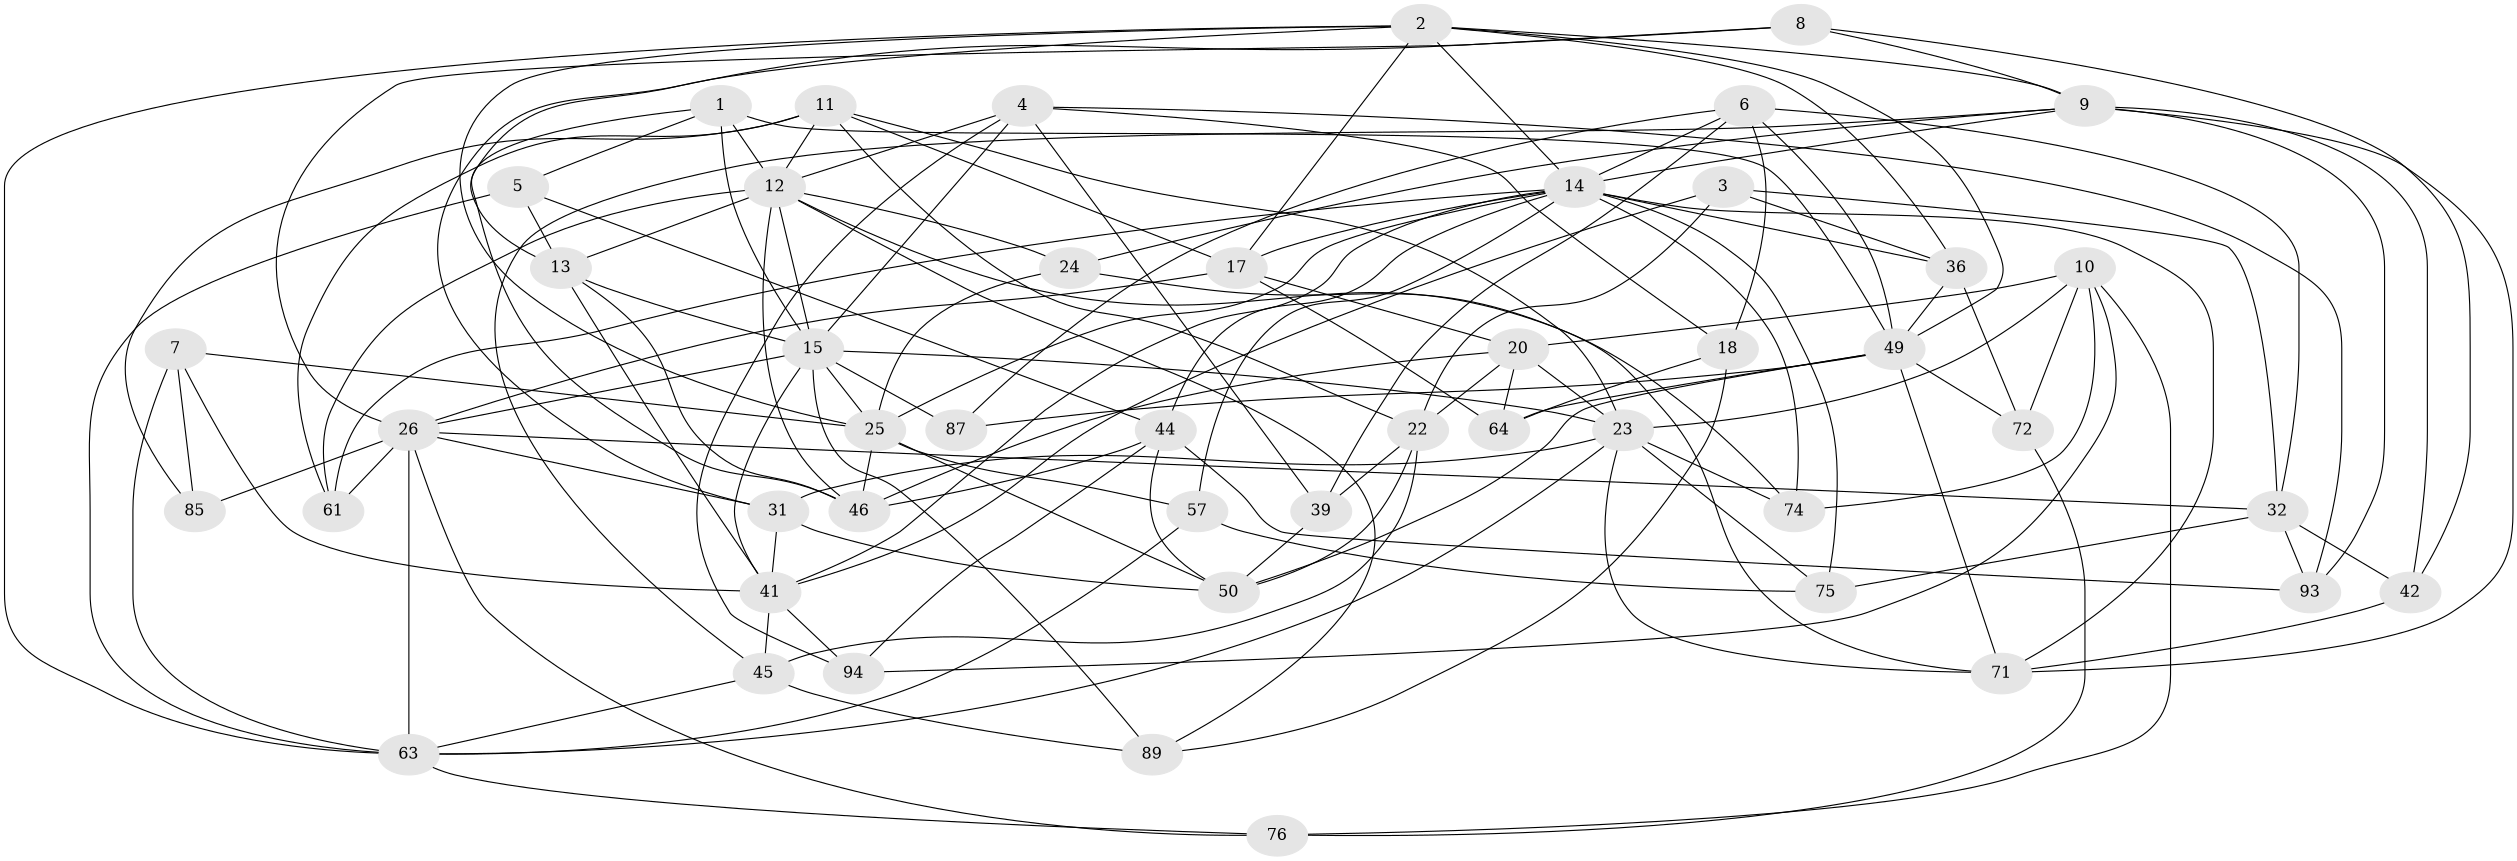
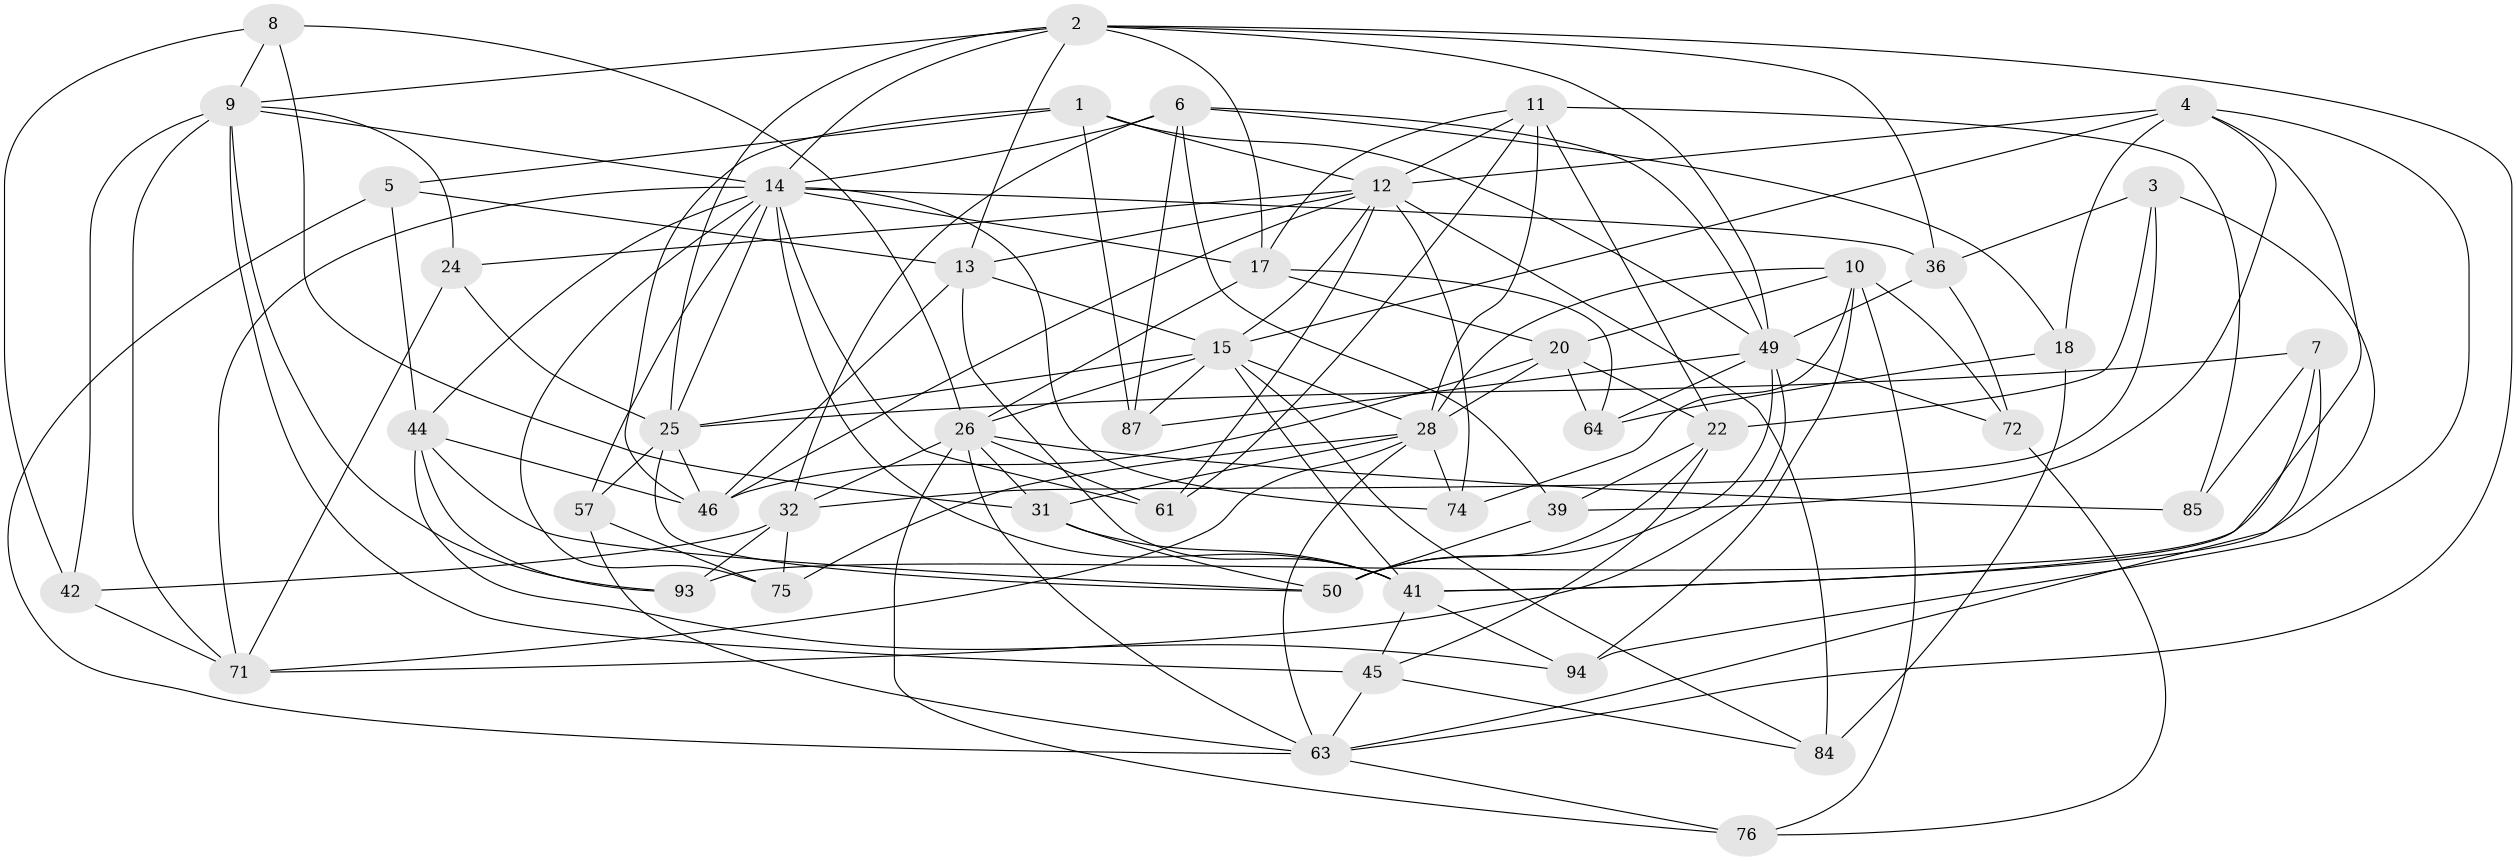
edge "1" -- "15": now "1" -- "87"
node "23": label "23" -> "28"
node "89": label "89" -> "84"
